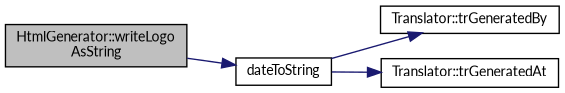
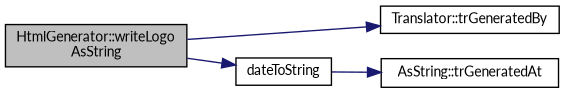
edge "dateToString" -> "Translator::trGeneratedBy": now "HtmlGenerator::writeLogo AsString" -> "Translator::trGeneratedBy"
node "Translator::trGeneratedAt": label "Translator::trGeneratedAt" -> "AsString::trGeneratedAt"
